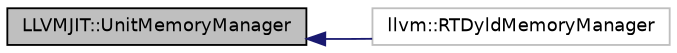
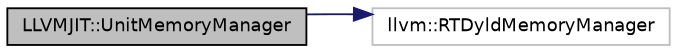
edge "llvm::RTDyldMemoryManager" -> "LLVMJIT::UnitMemoryManager": reversed
